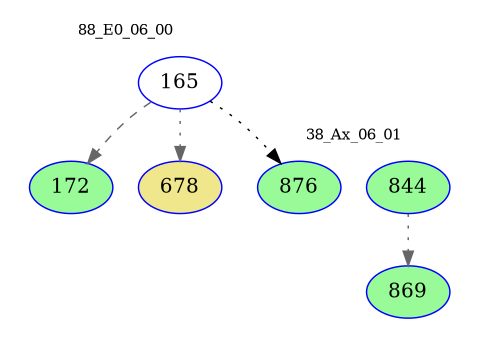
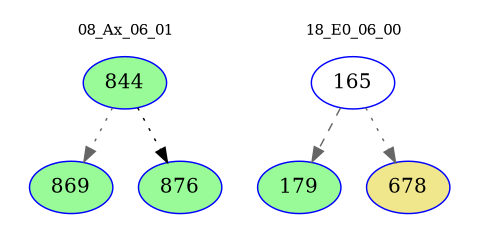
cluster "88_E0_06_00": label "88_E0_06_00" -> "18_E0_06_00"
edge "165" -> "876": now "844" -> "876"
cluster "38_Ax_06_01": label "38_Ax_06_01" -> "08_Ax_06_01"
node "172": label "172" -> "179"
